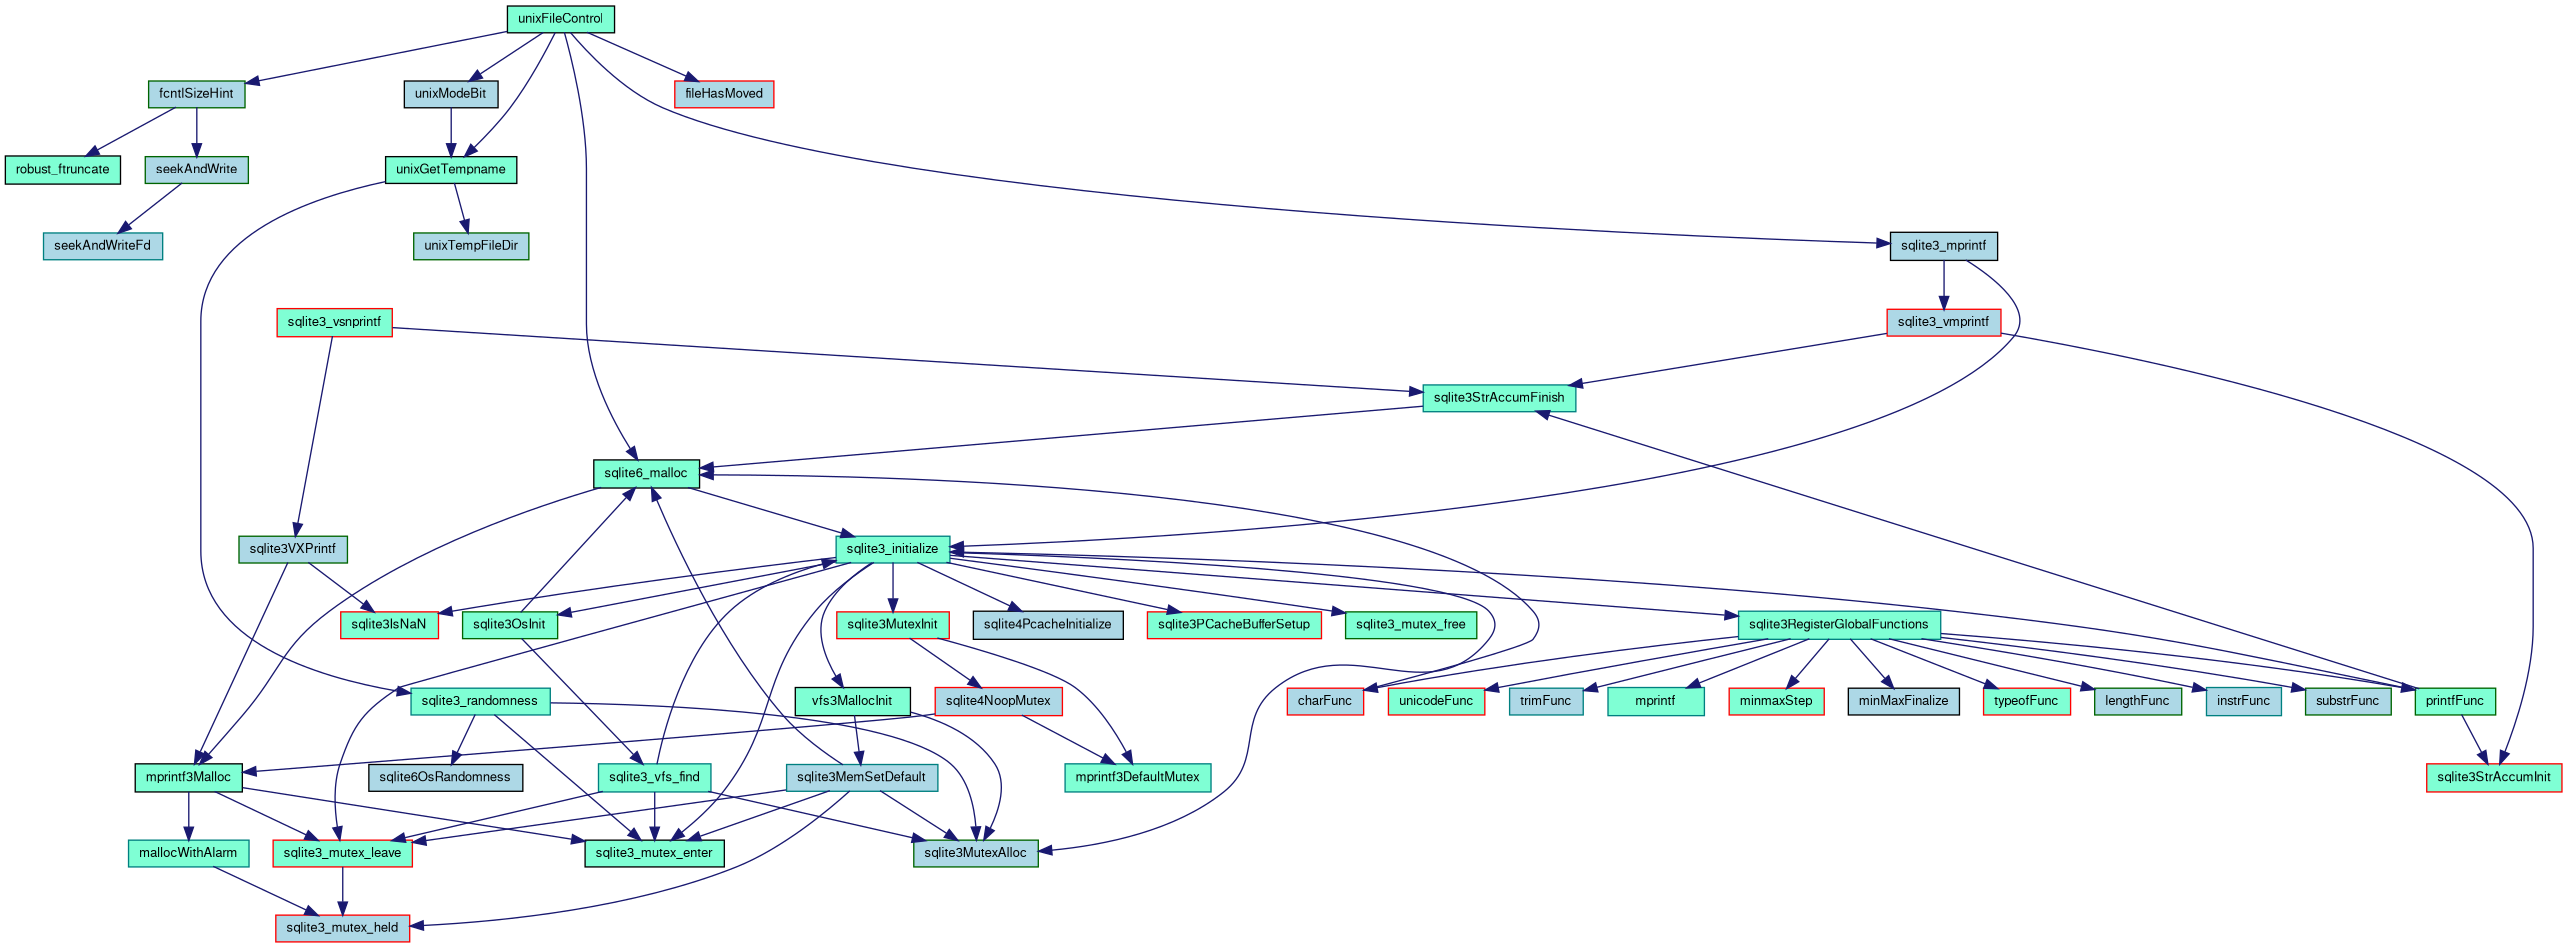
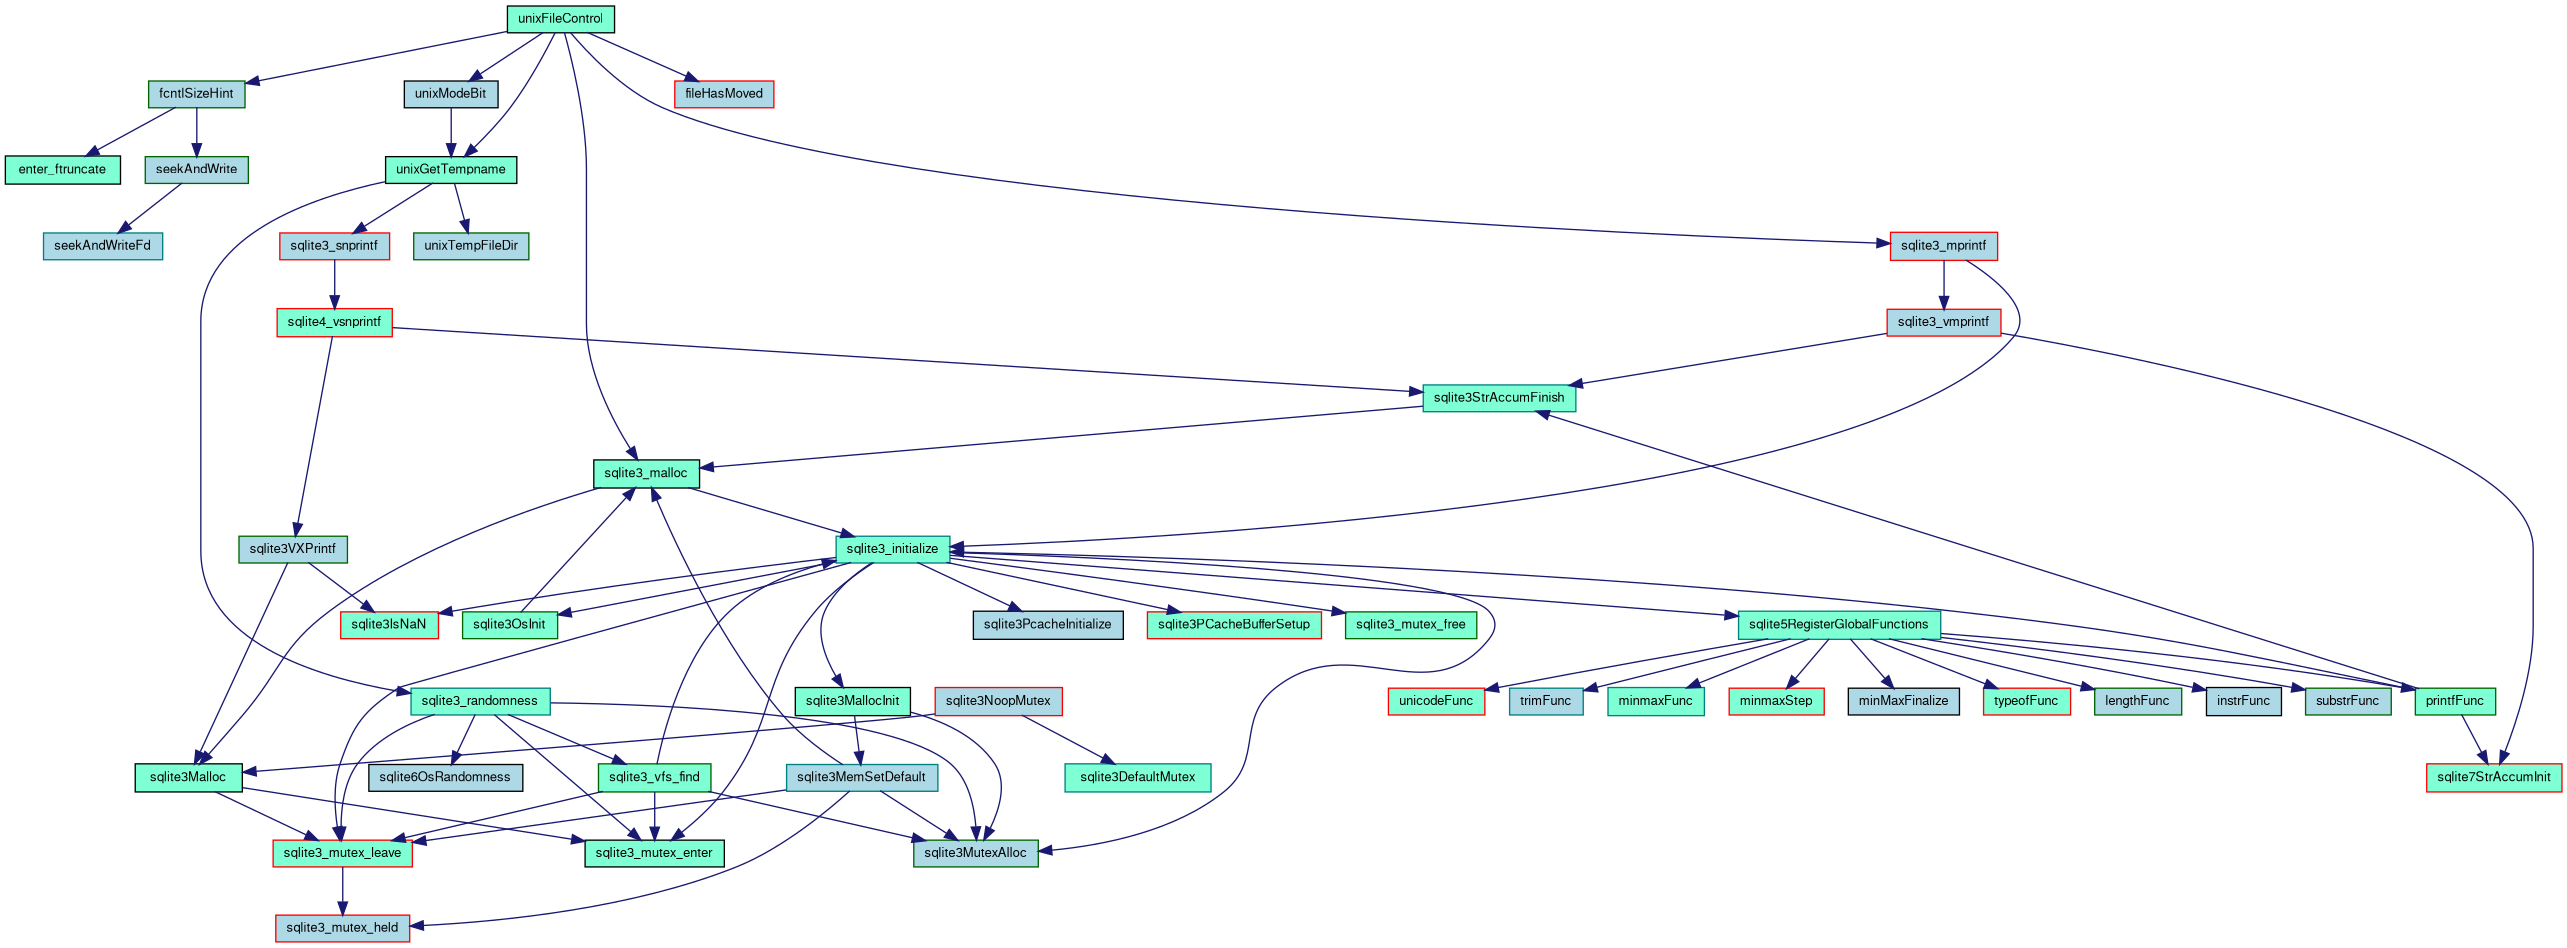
node "robust_ftruncate": label "robust_ftruncate" -> "enter_ftruncate"
node "sqlite3_snprintf": added
node "sqlite3_mprintf": color black -> red
node "sqlite3_vsnprintf": label "sqlite3_vsnprintf" -> "sqlite4_vsnprintf"
node "sqlite6_malloc": label "sqlite6_malloc" -> "sqlite3_malloc"
node "sqlite3MutexInit": removed
node "sqlite4PcacheInitialize": label "sqlite4PcacheInitialize" -> "sqlite3PcacheInitialize"
node "sqlite3RegisterGlobalFunctions": label "sqlite3RegisterGlobalFunctions" -> "sqlite5RegisterGlobalFunctions"
edge "sqlite3OsInit" -> "sqlite3_vfs_find": now "sqlite3_randomness" -> "sqlite3_vfs_find"
node "vfs3MallocInit": label "vfs3MallocInit" -> "sqlite3MallocInit"
node "sqlite4NoopMutex": label "sqlite4NoopMutex" -> "sqlite3NoopMutex"
node "charFunc": removed
node "mprintf": label "mprintf" -> "minmaxFunc"
node "instrFunc": color teal -> black
edge "sqlite3_randomness" -> "sqlite3_mutex_leave": added
node "mprintf3Malloc": label "mprintf3Malloc" -> "sqlite3Malloc"
node "sqlite3_vfs_find": color teal -> darkgreen
node "mprintf3DefaultMutex": label "mprintf3DefaultMutex" -> "sqlite3DefaultMutex"
node "sqlite3StrAccumInit": label "sqlite3StrAccumInit" -> "sqlite7StrAccumInit"
edge "sqlite3MemSetDefault" -> "sqlite3_mutex_enter": removed
node "mallocWithAlarm": removed
